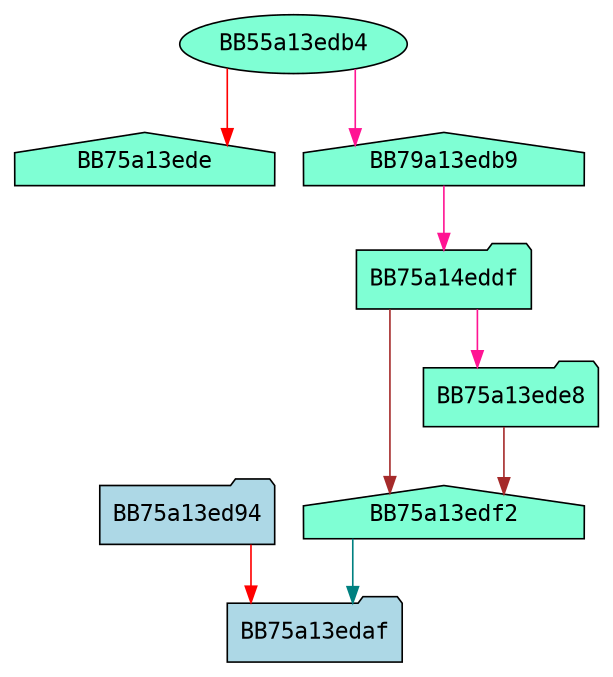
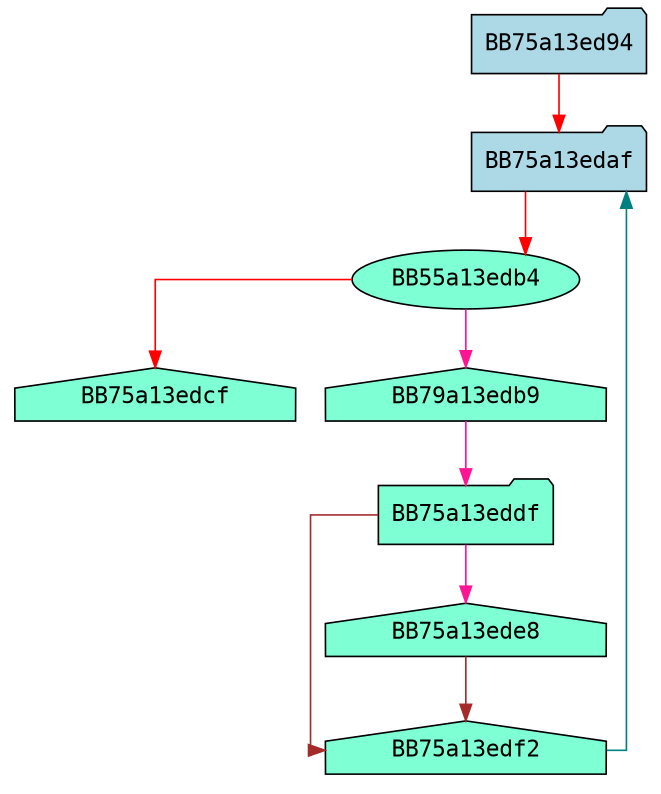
node "BB75a13ede": label "BB75a13ede" -> "BB75a13edcf"
edge "BB75a13edaf" -> "BB55a13edb4": added
node "BB75a14eddf": label "BB75a14eddf" -> "BB75a13eddf"
node "BB75a13ede8": shape folder -> house
